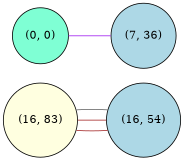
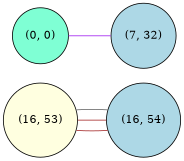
node "(7, 36)": label "(7, 36)" -> "(7, 32)"
node "(16, 83)": label "(16, 83)" -> "(16, 53)"
